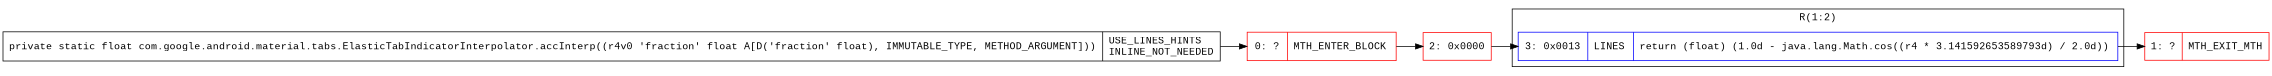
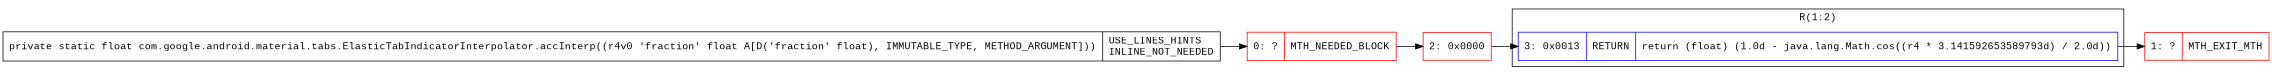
node "0: ?": text "MTH_ENTER_BLOCK" -> "MTH_NEEDED_BLOCK"
node "3: 0x0013": text "LINES" -> "RETURN"
